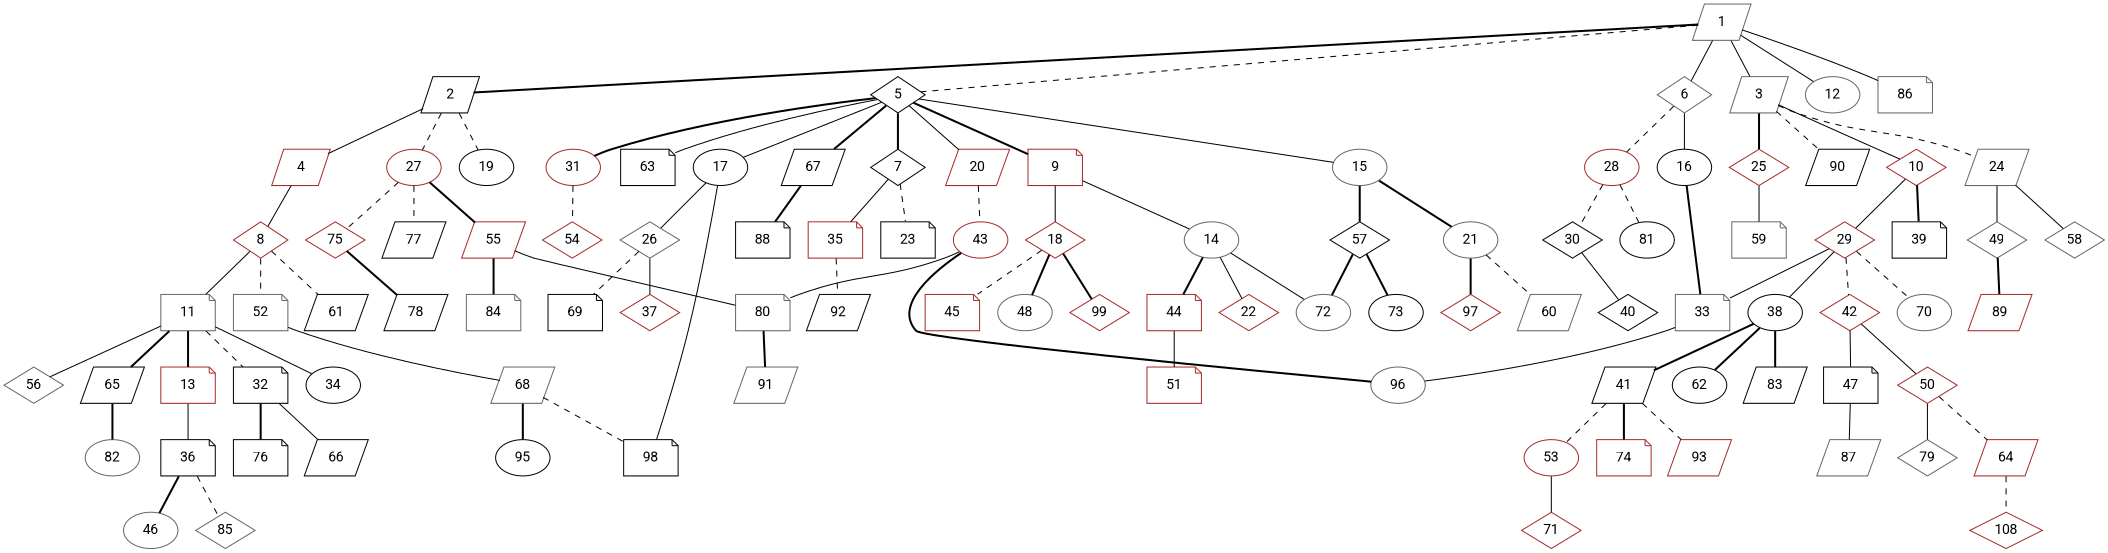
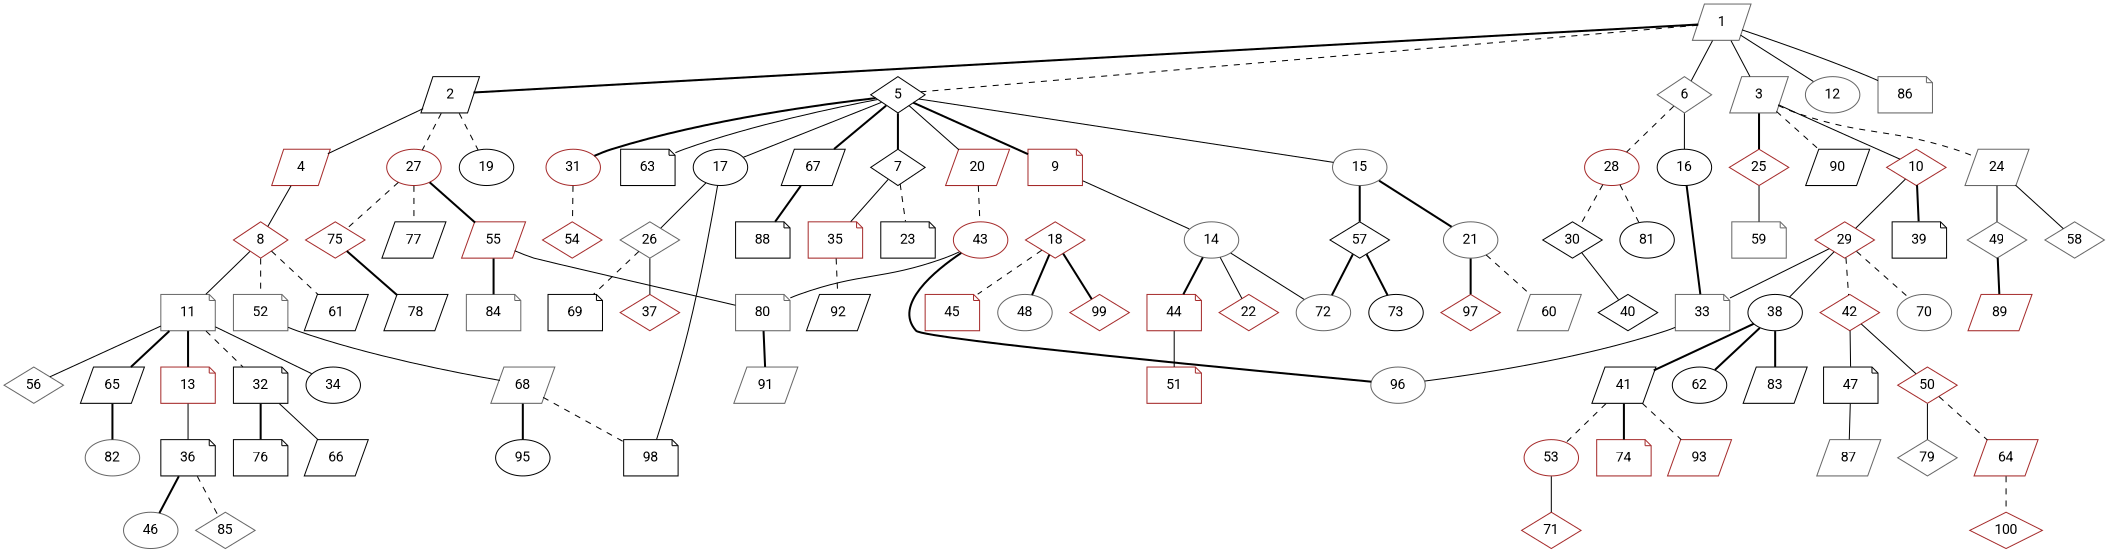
edge "9" -- "18": removed
node "108": label "108" -> "100"
